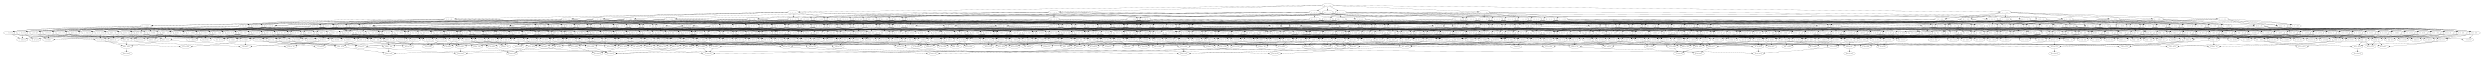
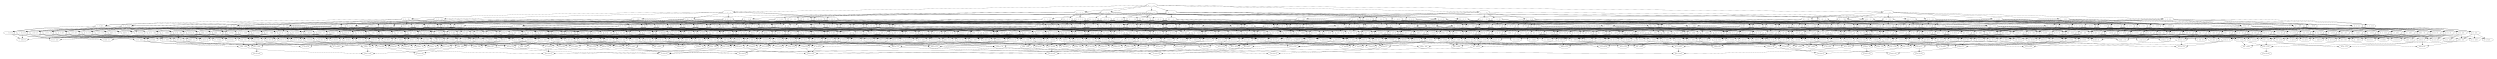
node "O.XOX.XXO": added
